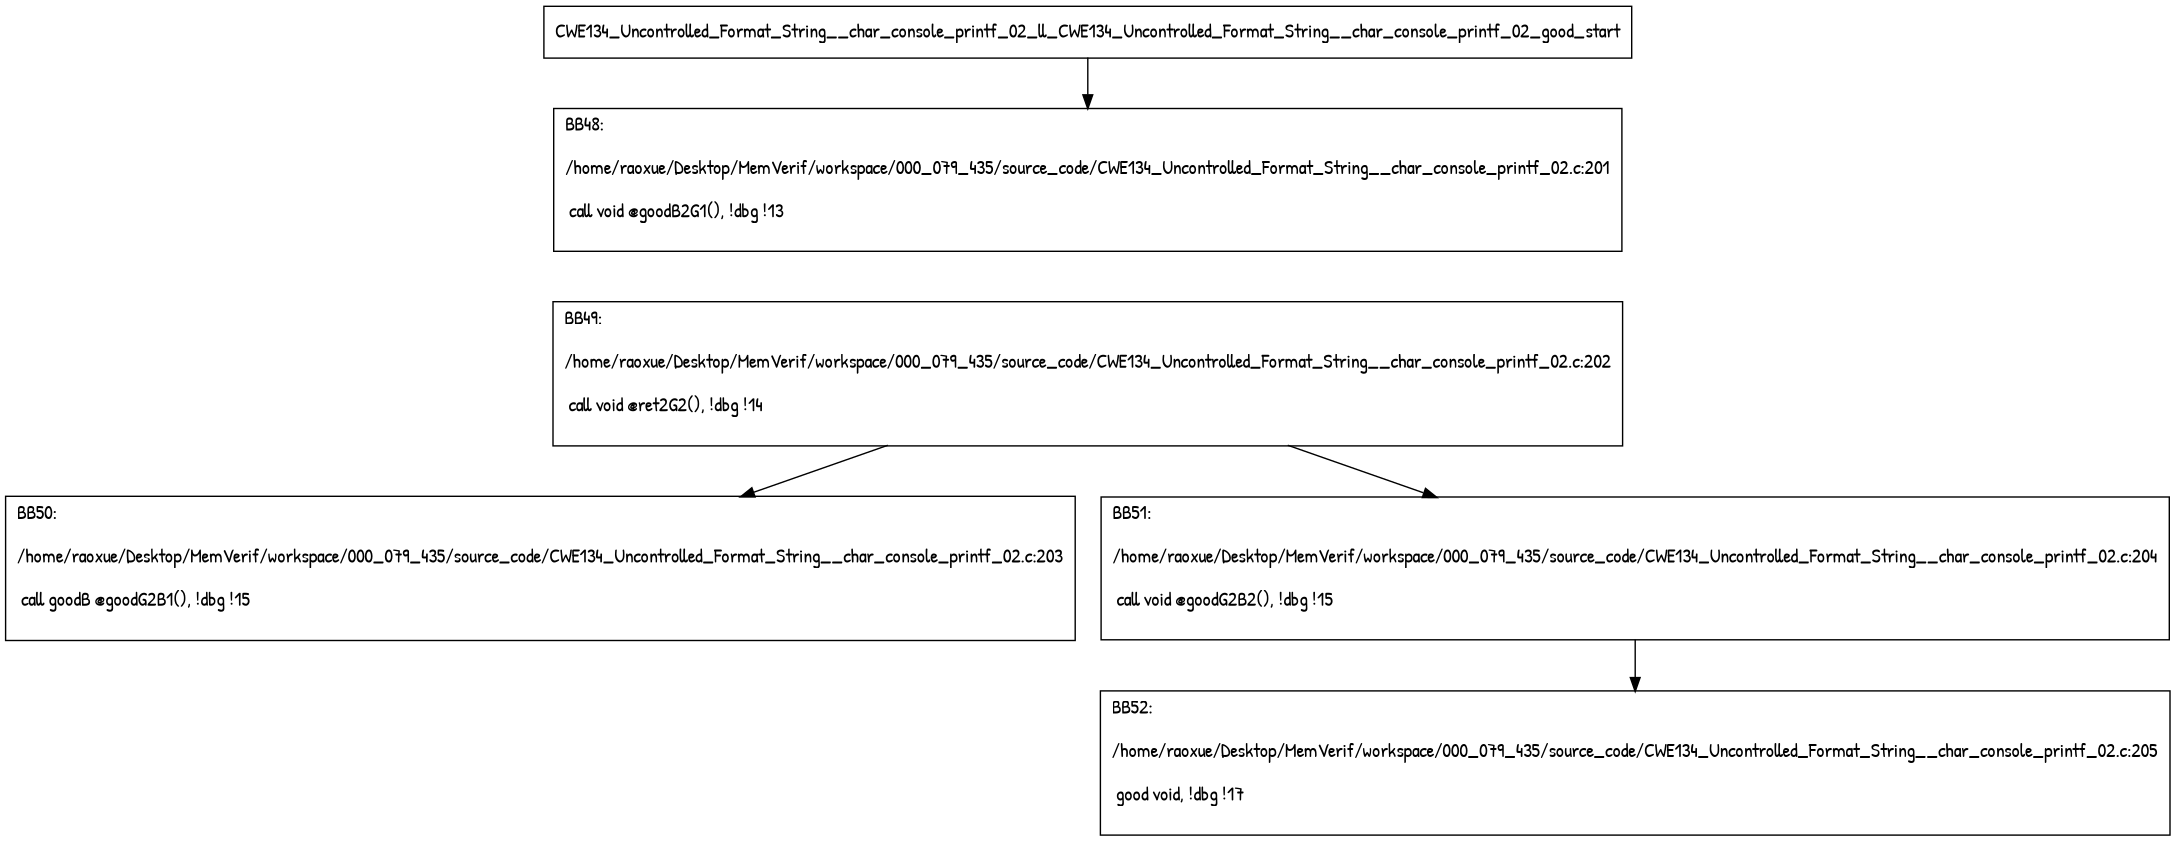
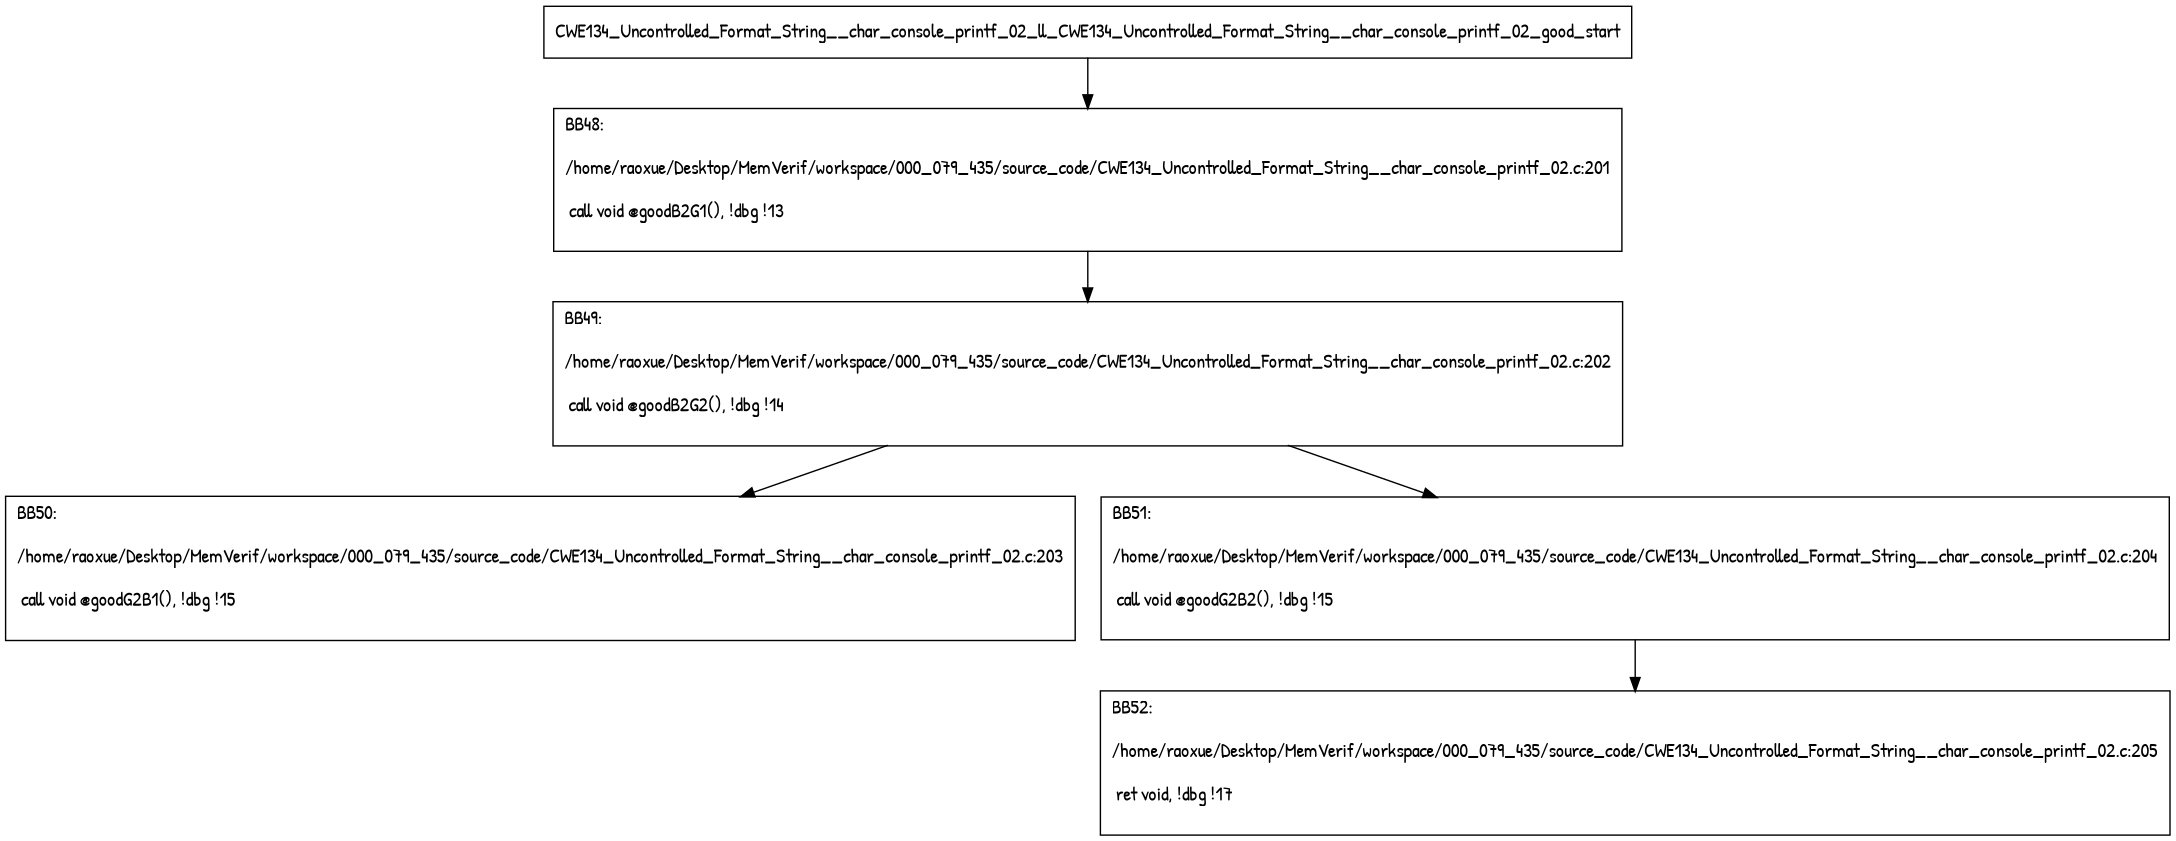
edge "BB48:" -> "BB49:": added
node "BB49:": text "call void @ret2G2(), !dbg !14" -> "call void @goodB2G2(), !dbg !14"
node "BB50:": text "call goodB @goodG2B1(), !dbg !15" -> "call void @goodG2B1(), !dbg !15"
node "BB52:": text "good void, !dbg !17" -> "ret void, !dbg !17"
